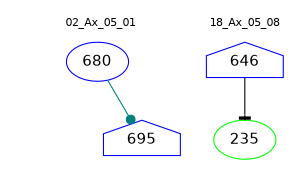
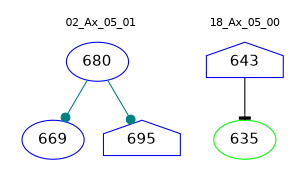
cluster "18_Ax_05_08": label "18_Ax_05_08" -> "18_Ax_05_00"
node "646": label "646" -> "643"
node "669": added
node "235": label "235" -> "635"
